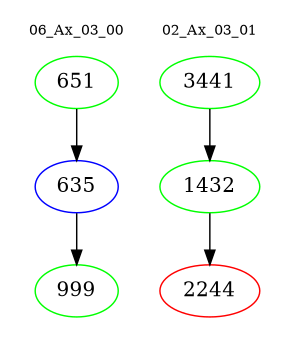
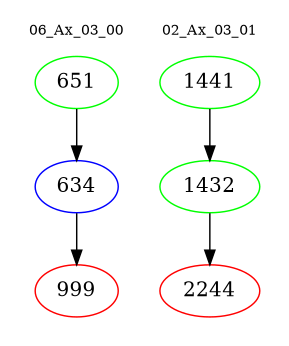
node "3441": label "3441" -> "1441"
node "635": label "635" -> "634"
node "999": color green -> red
